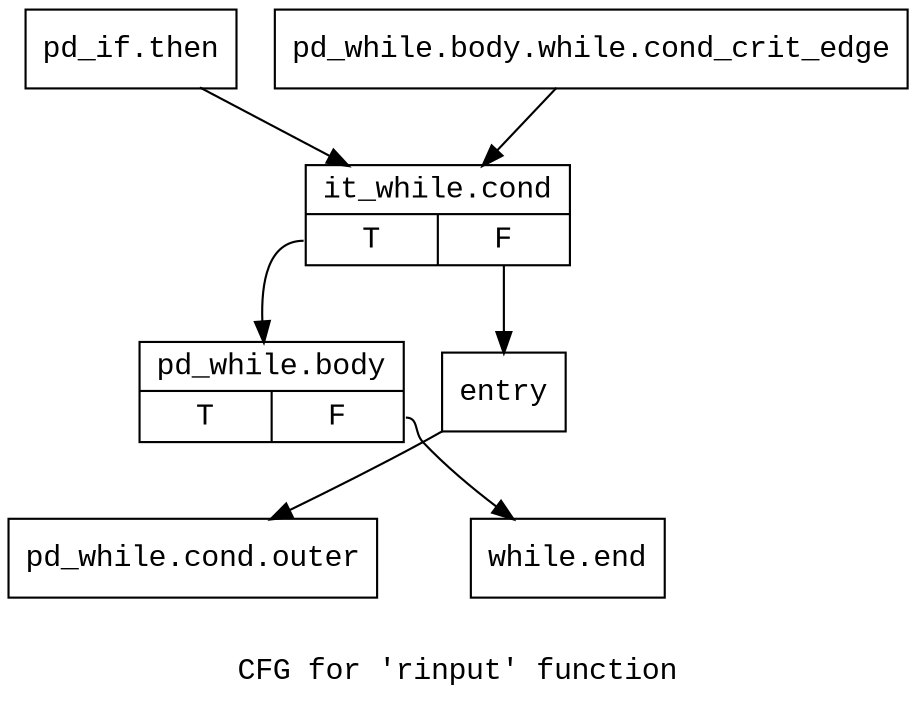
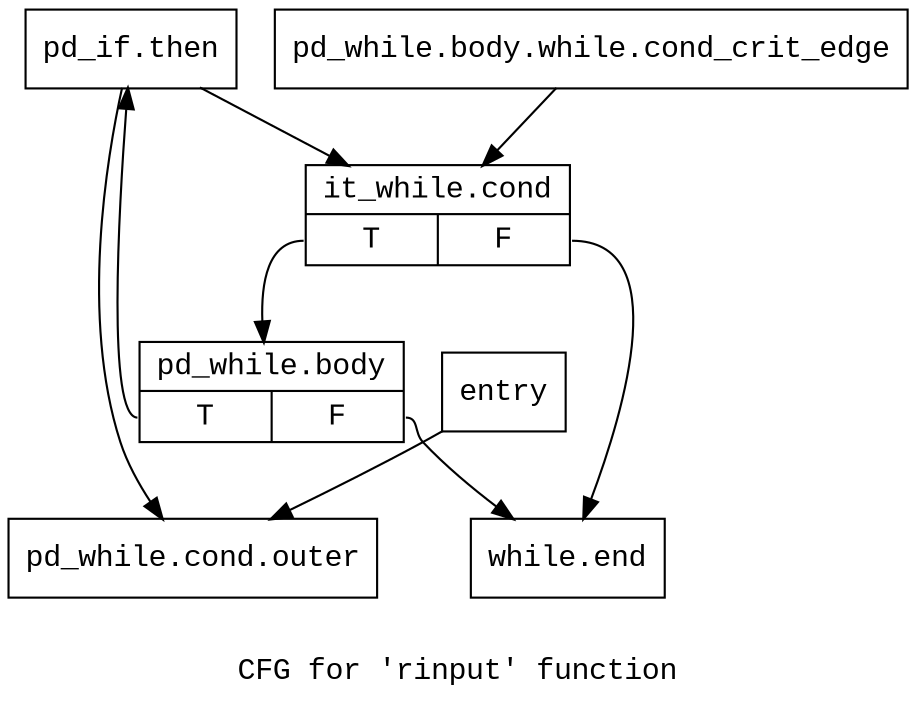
edge "pd_while.body" -> "pd_if.then": added
edge "pd_if.then" -> "pd_while.cond.outer": added
edge "it_while.cond" -> "entry": now "it_while.cond" -> "while.end"
